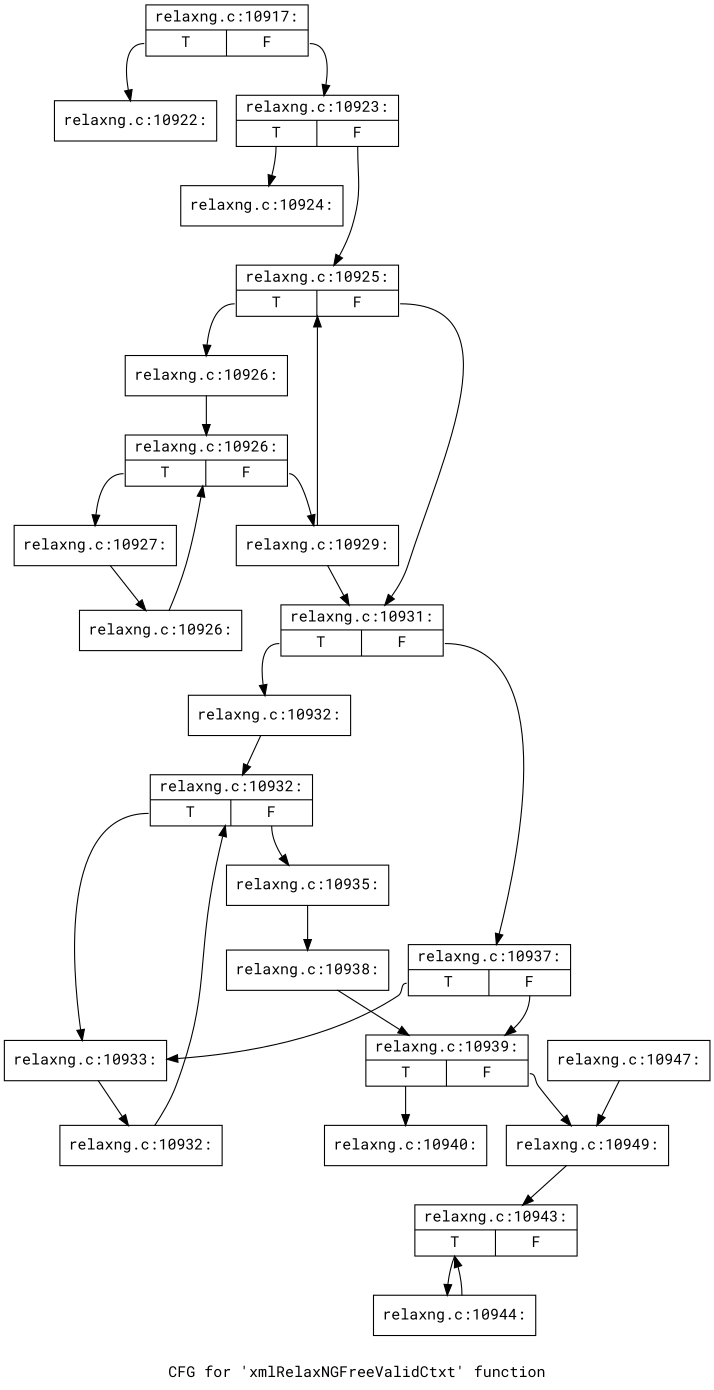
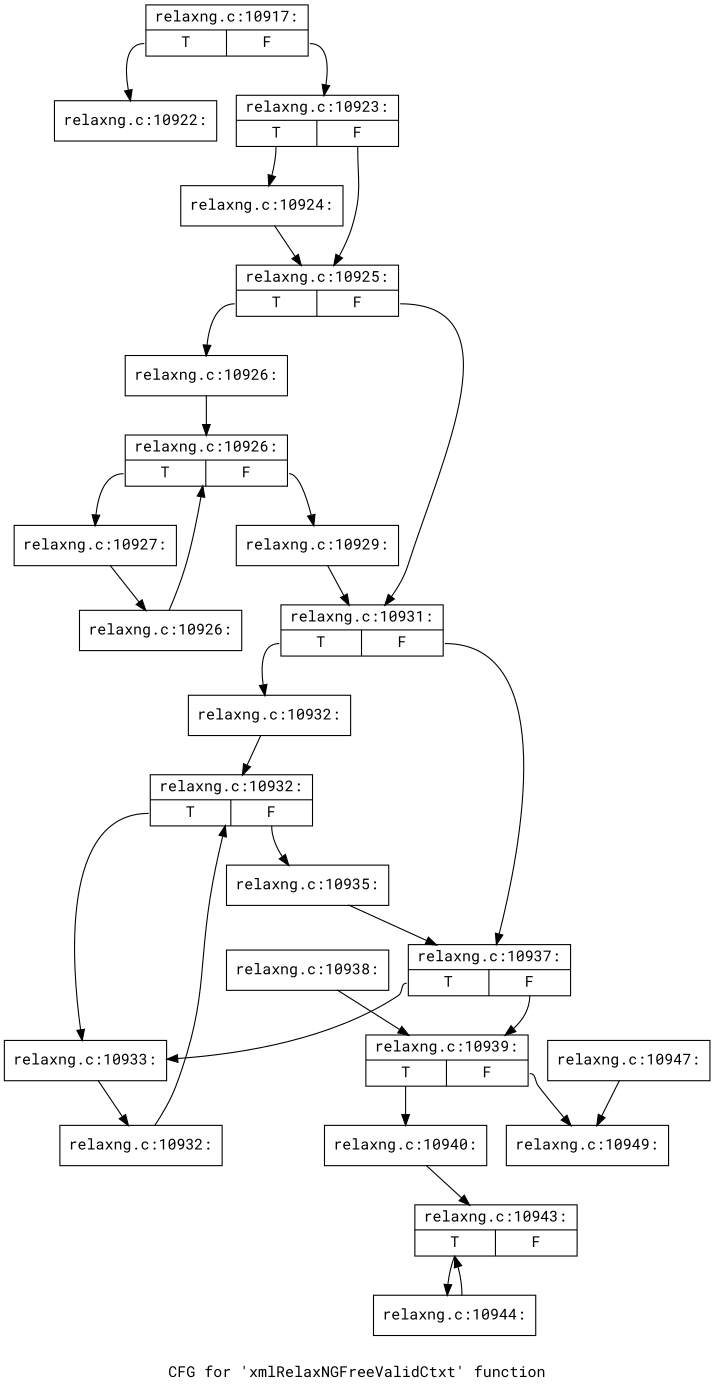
edge "relaxng.c:10929:" -> "relaxng.c:10925:": now "relaxng.c:10924:" -> "relaxng.c:10925:"
edge "relaxng.c:10935:" -> "relaxng.c:10938:": now "relaxng.c:10935:" -> "relaxng.c:10937:"
edge "relaxng.c:10949:" -> "relaxng.c:10943:": now "relaxng.c:10940:" -> "relaxng.c:10943:"
